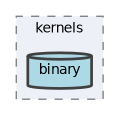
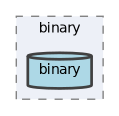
cluster "kernels": label "kernels" -> "binary"
